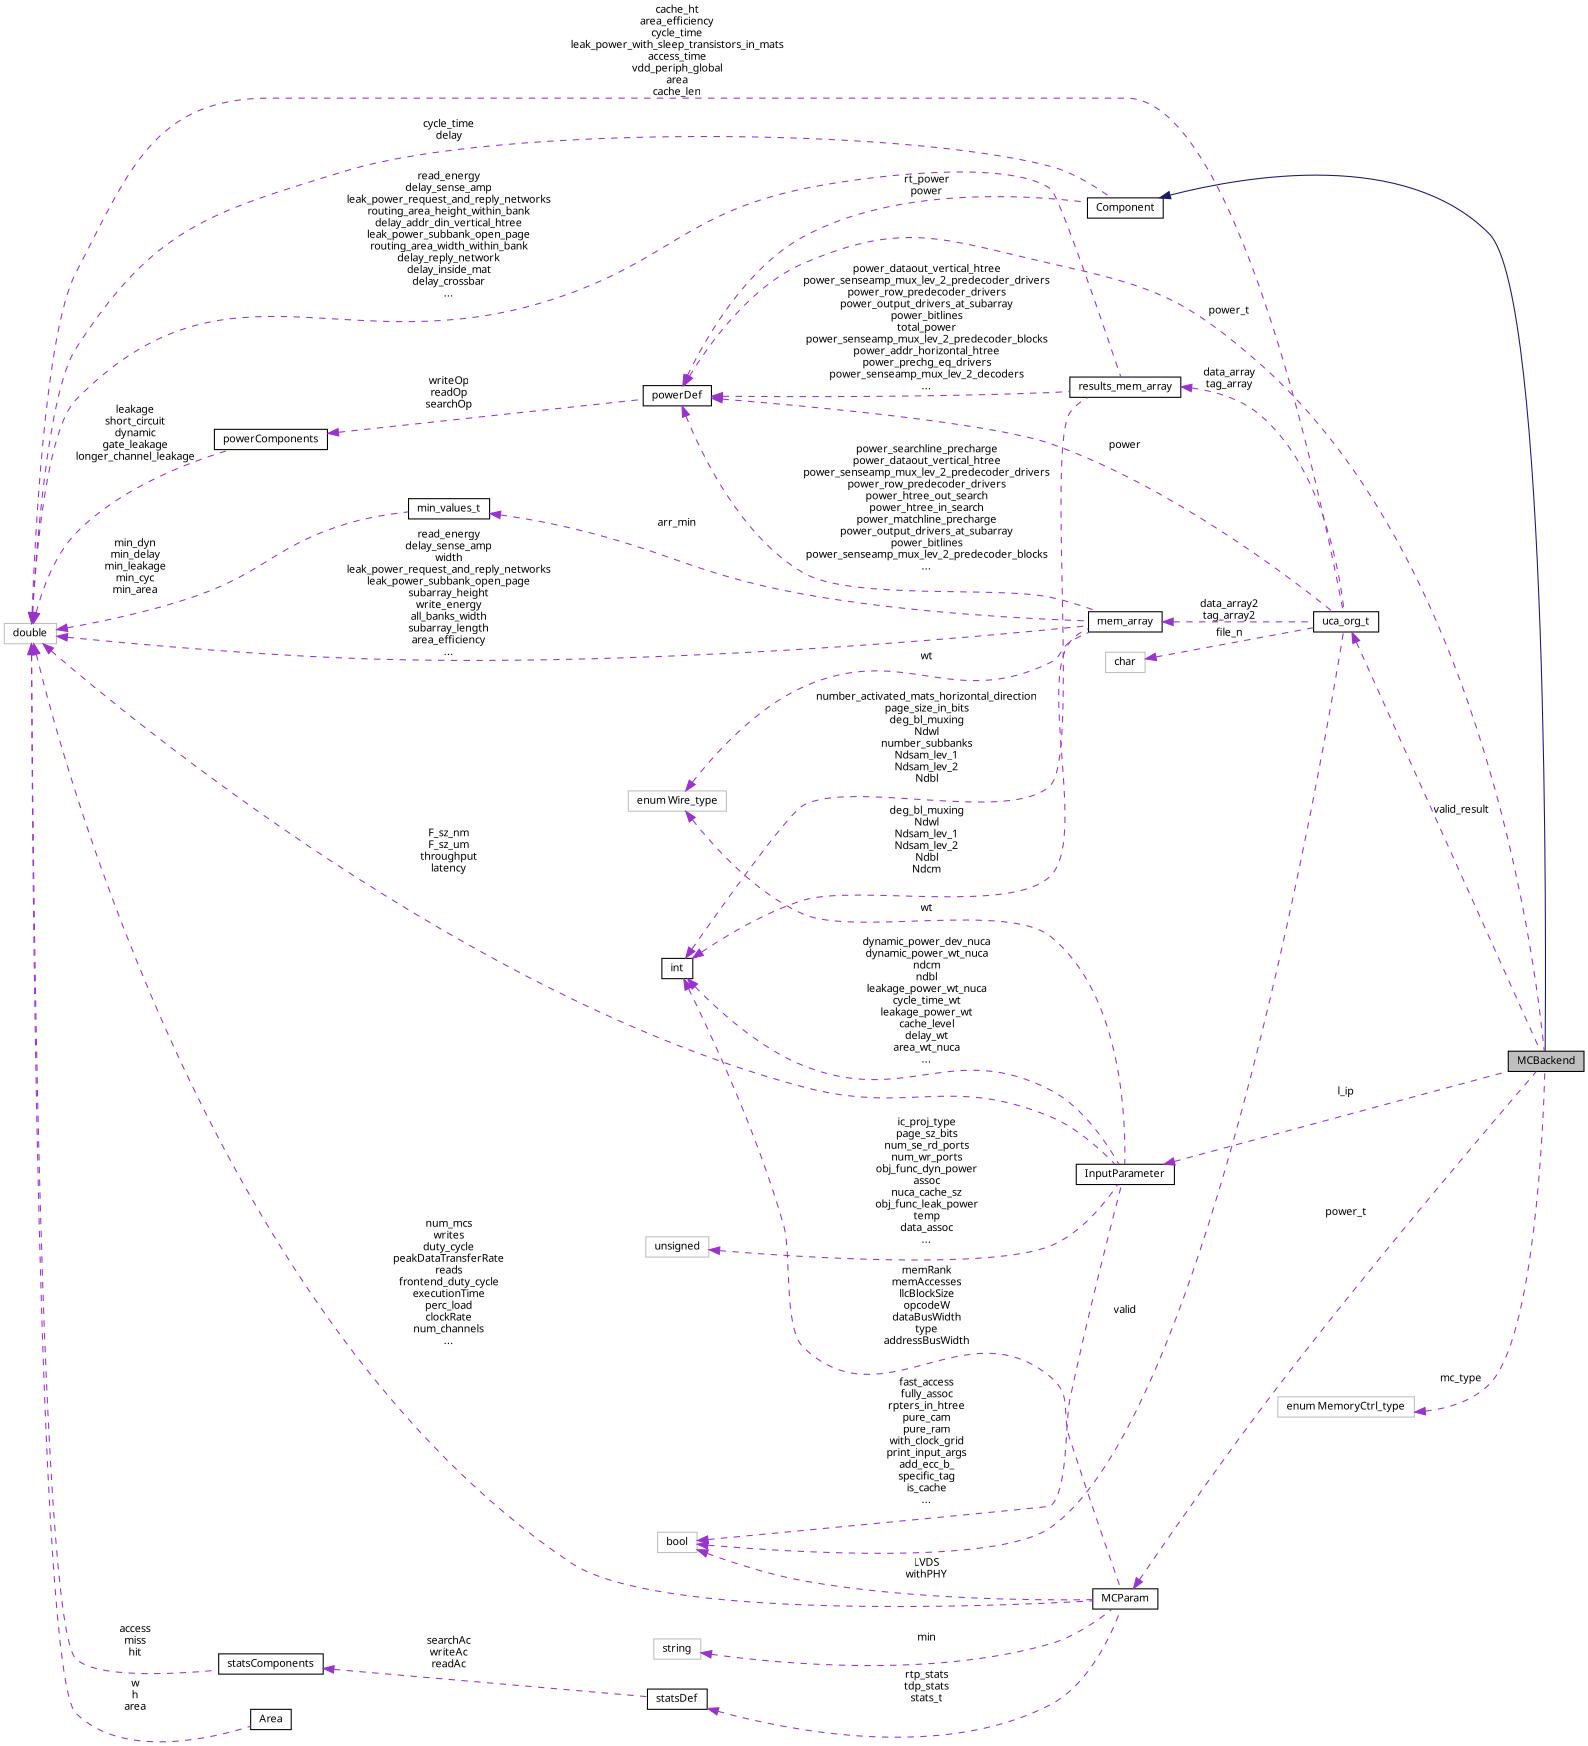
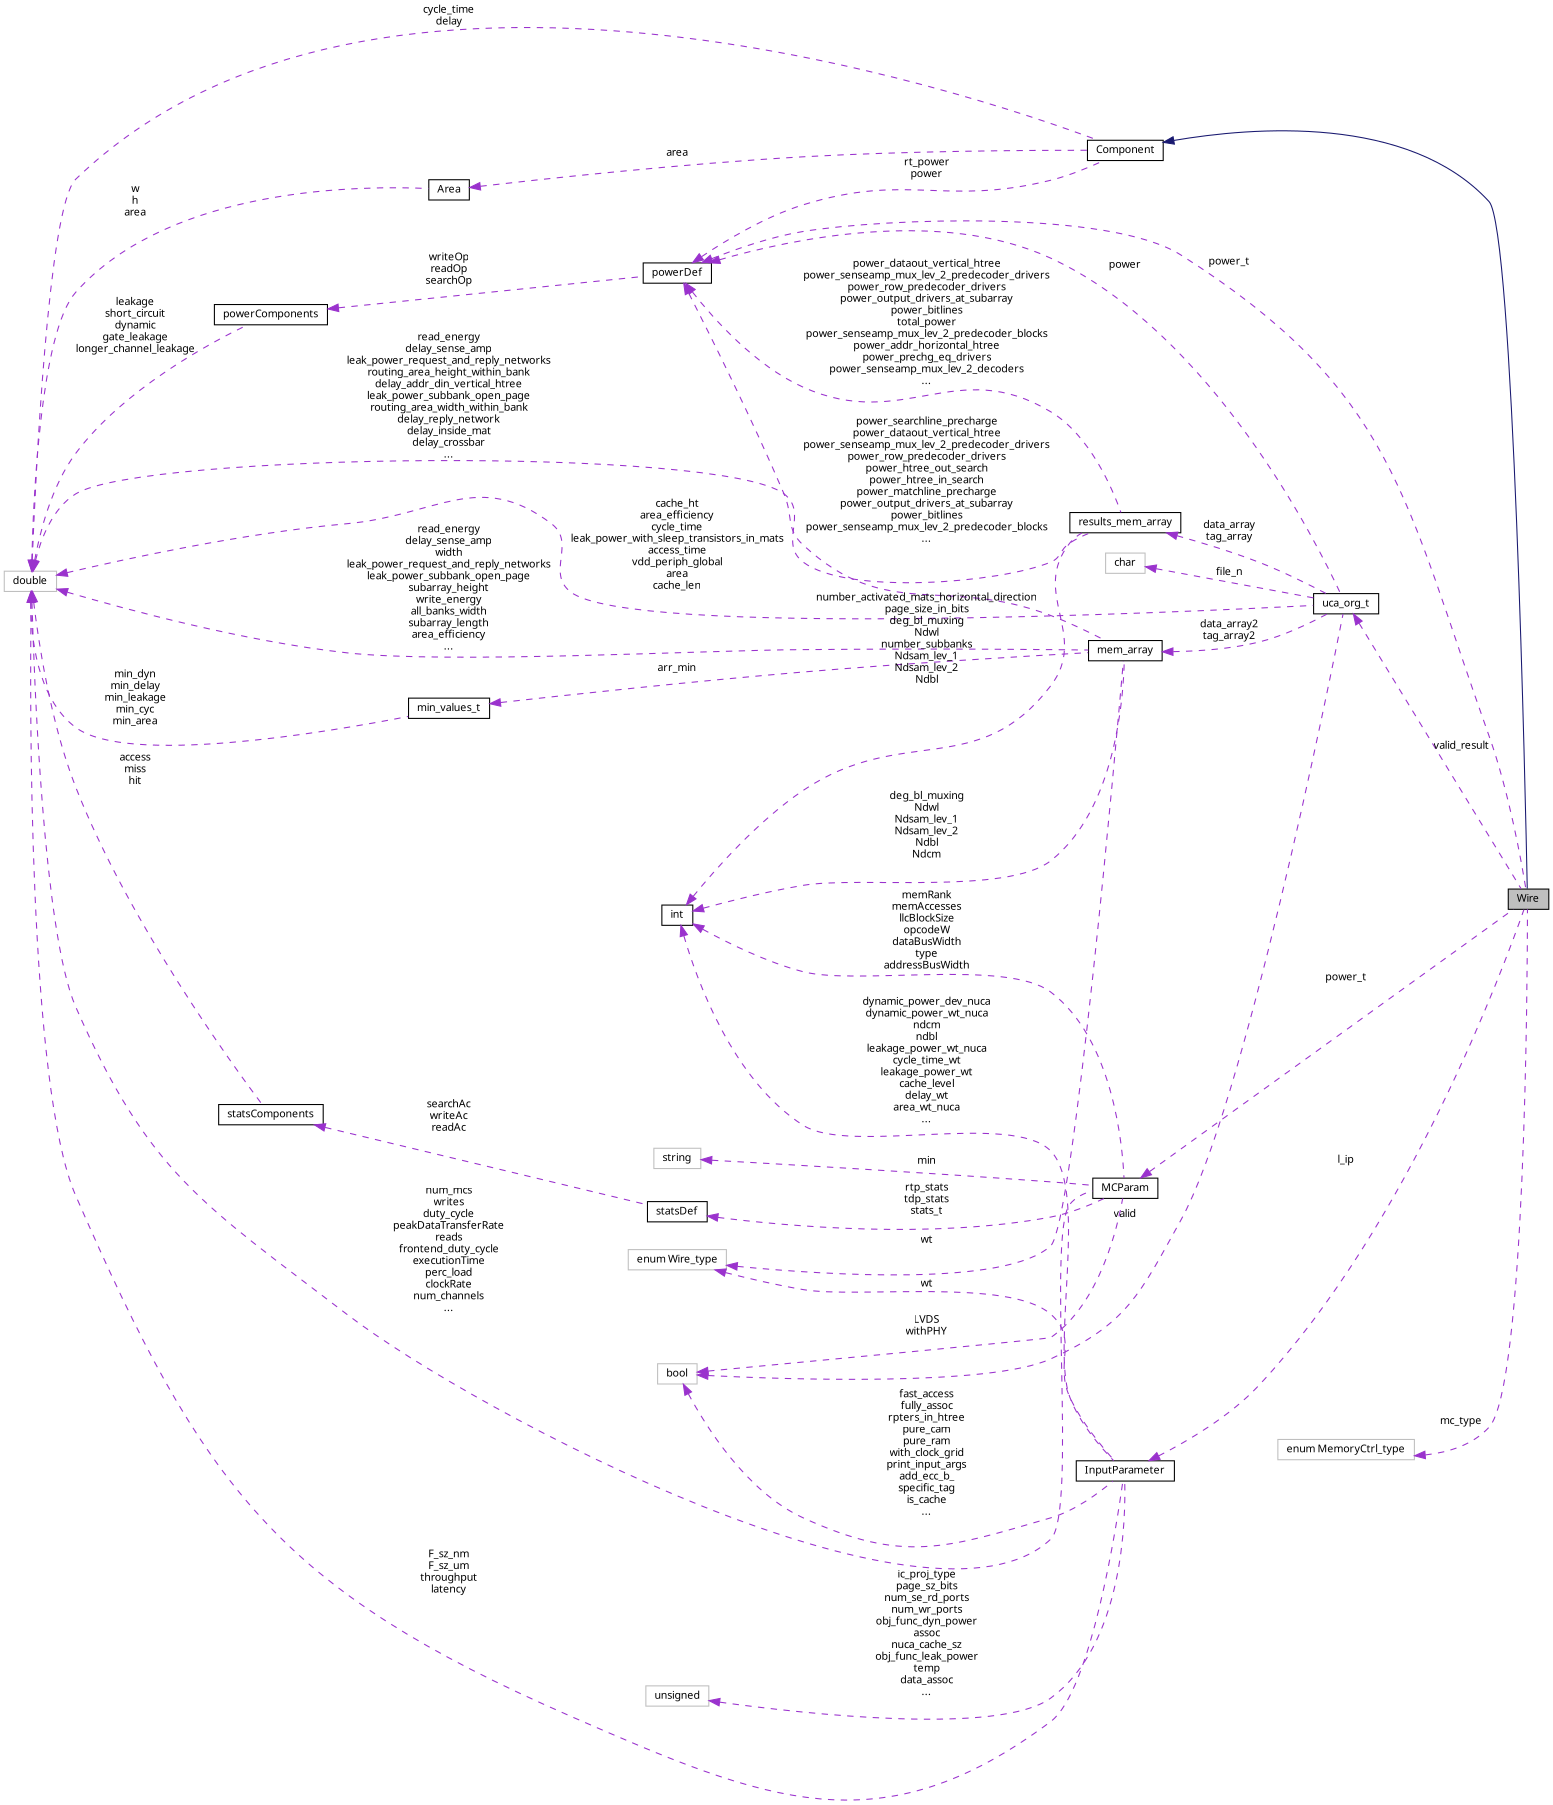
edge "Component" -> "Area": added, label "area"
node "MCBackend": label "MCBackend" -> "Wire"
